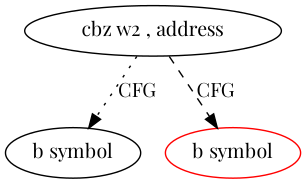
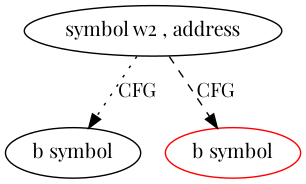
node "cbz w2 , address": label "cbz w2 , address" -> "symbol w2 , address"
